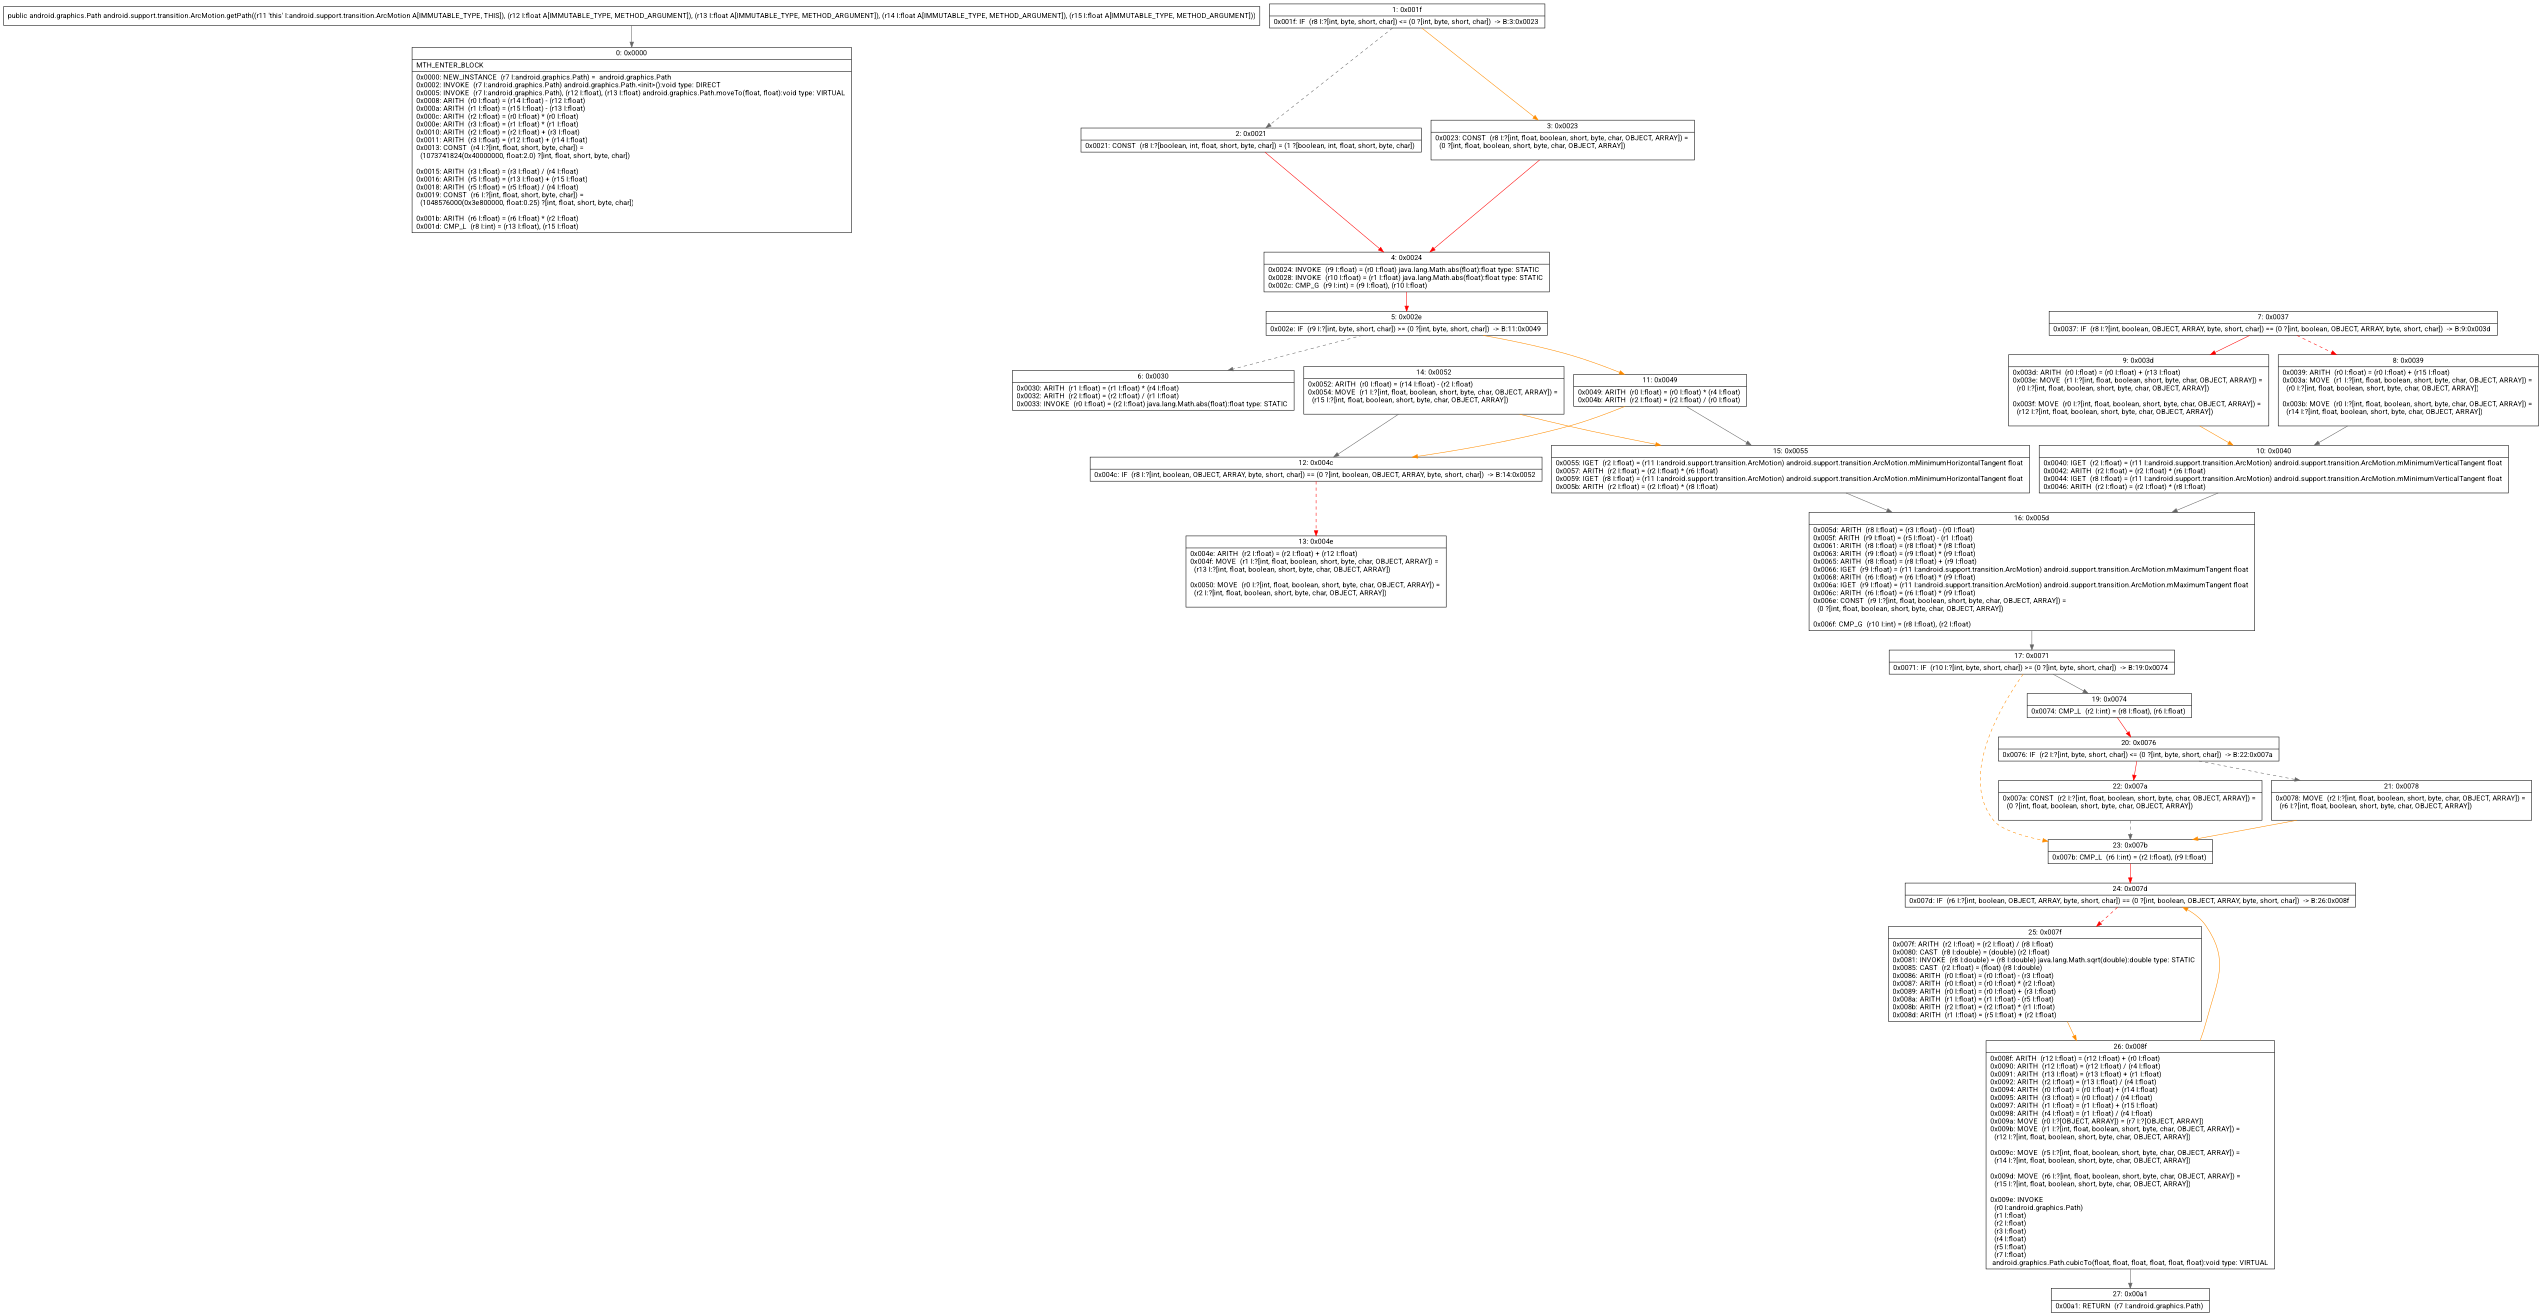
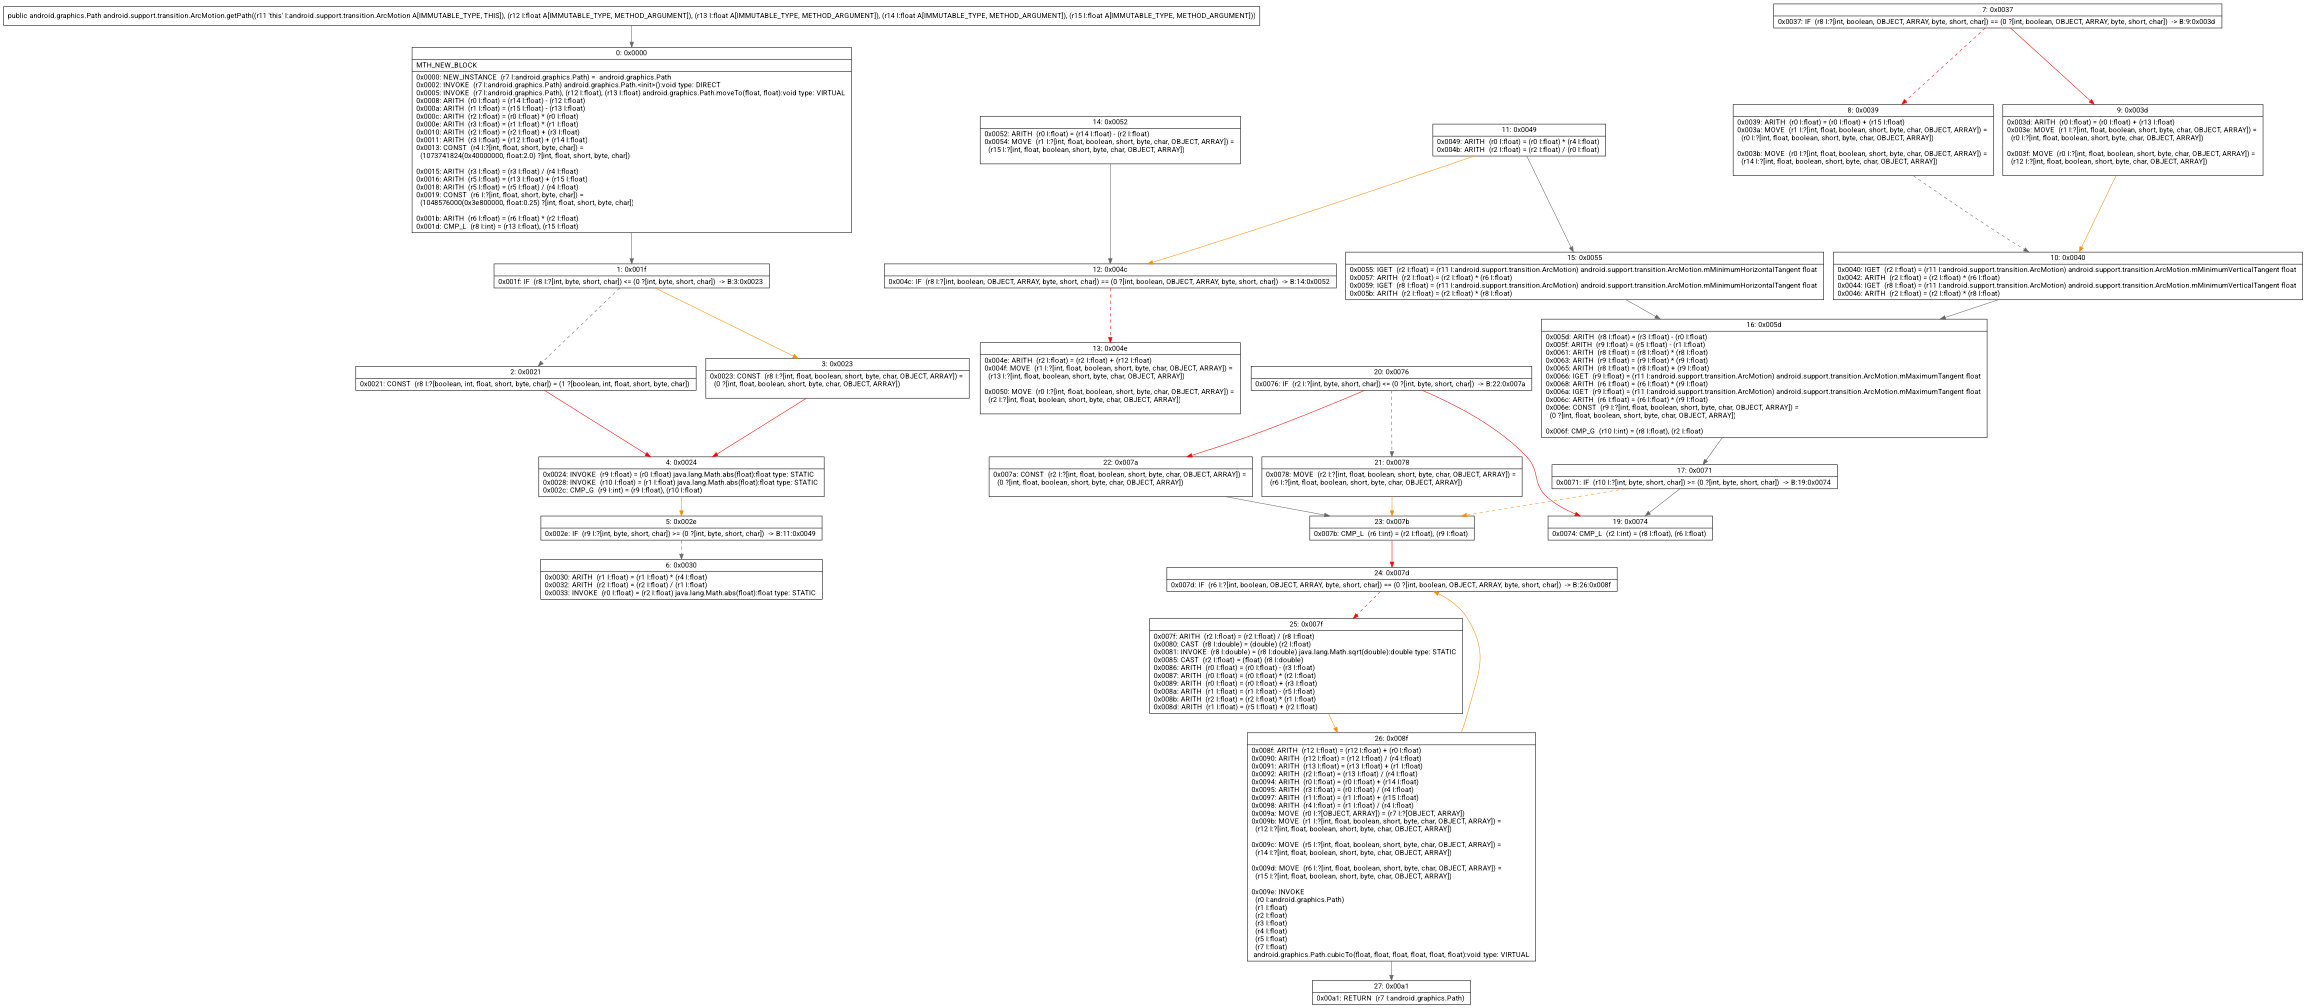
node "0: 0x0000": text "MTH_ENTER_BLOCK" -> "MTH_NEW_BLOCK"
edge "0: 0x0000" -> "1: 0x001f": added
edge "4: 0x0024" -> "5: 0x002e": color red -> darkorange
edge "5: 0x002e" -> "11: 0x0049": removed
edge "14: 0x0052" -> "15: 0x0055": removed
edge "8: 0x0039" -> "10: 0x0040": style solid -> dashed
edge "19: 0x0074" -> "20: 0x0076": reversed
edge "22: 0x007a" -> "23: 0x007b": style dashed -> solid
